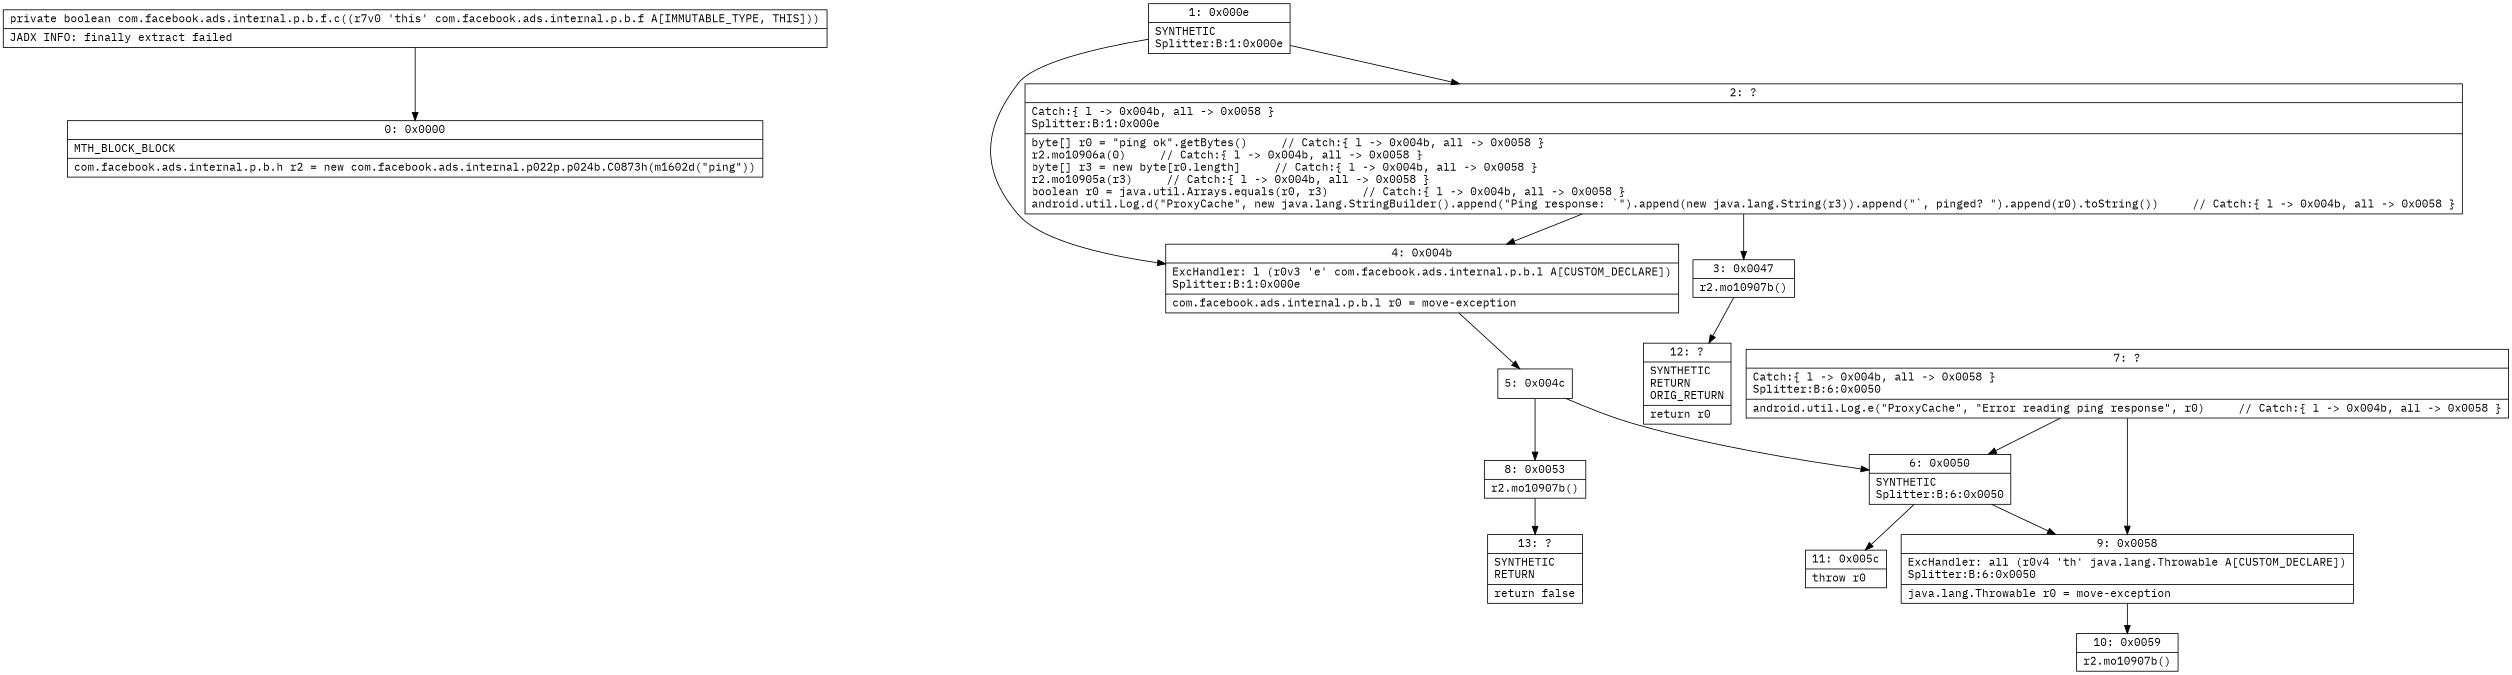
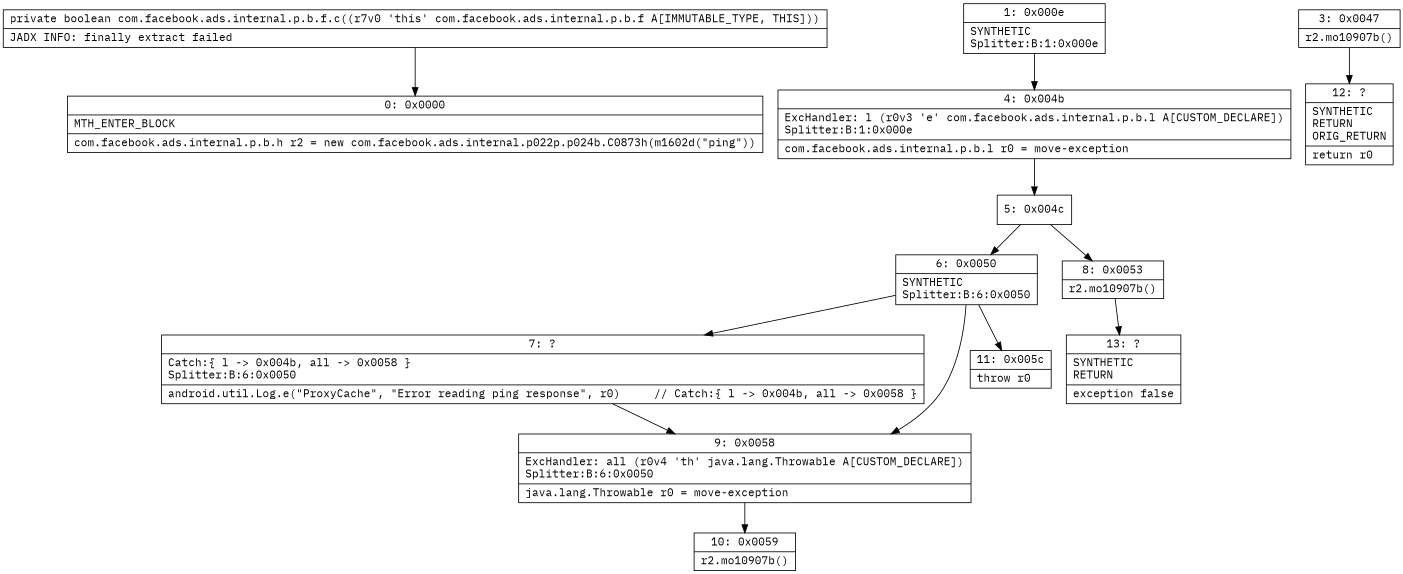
node "0: 0x0000": text "MTH_BLOCK_BLOCK" -> "MTH_ENTER_BLOCK"
node "2: ?": removed
edge "7: ?" -> "6: 0x0050": reversed
node "13: ?": text "return false" -> "exception false"
